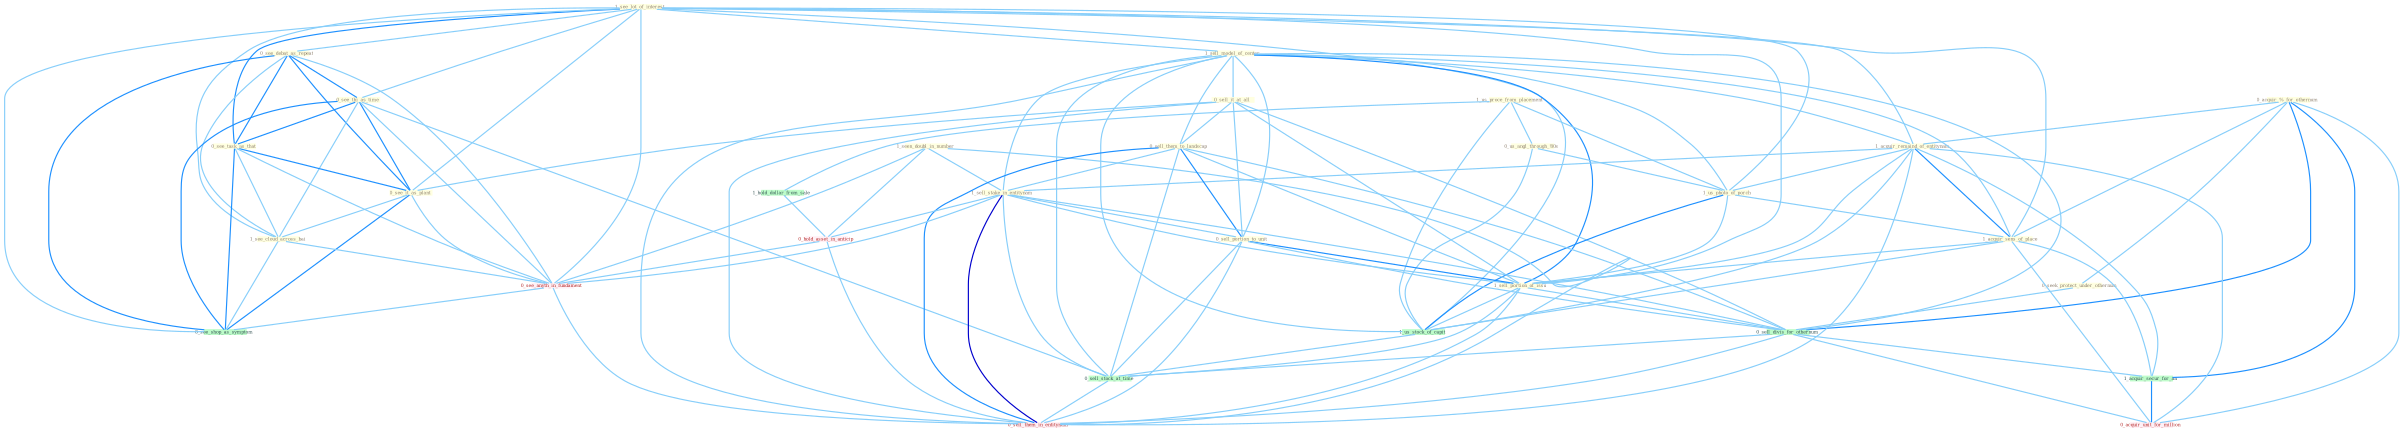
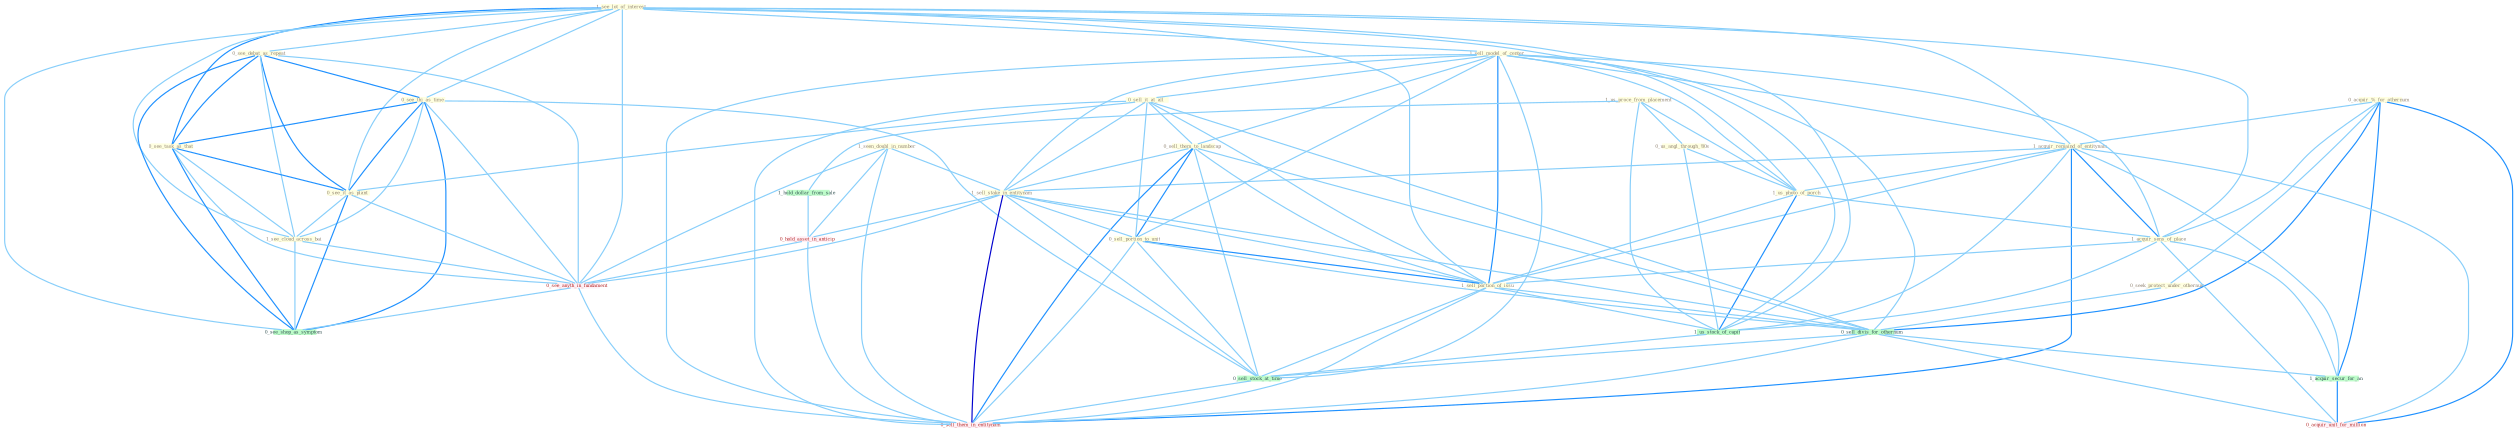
edge "0_sell_it_at_all" -- "1_sell_stake_in_entitynam": added
edge "0_acquir_%_for_othernum" -- "0_acquir_unit_for_million": color #87cefa -> #1e90ff
edge "1_acquir_remaind_of_entitynam" -- "0_sell_them_in_entitynam": color #87cefa -> #1e90ff
